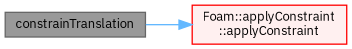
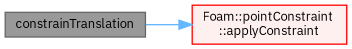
node "Foam::applyConstraint ::applyConstraint": label "Foam::applyConstraint ::applyConstraint" -> "Foam::pointConstraint ::applyConstraint"
